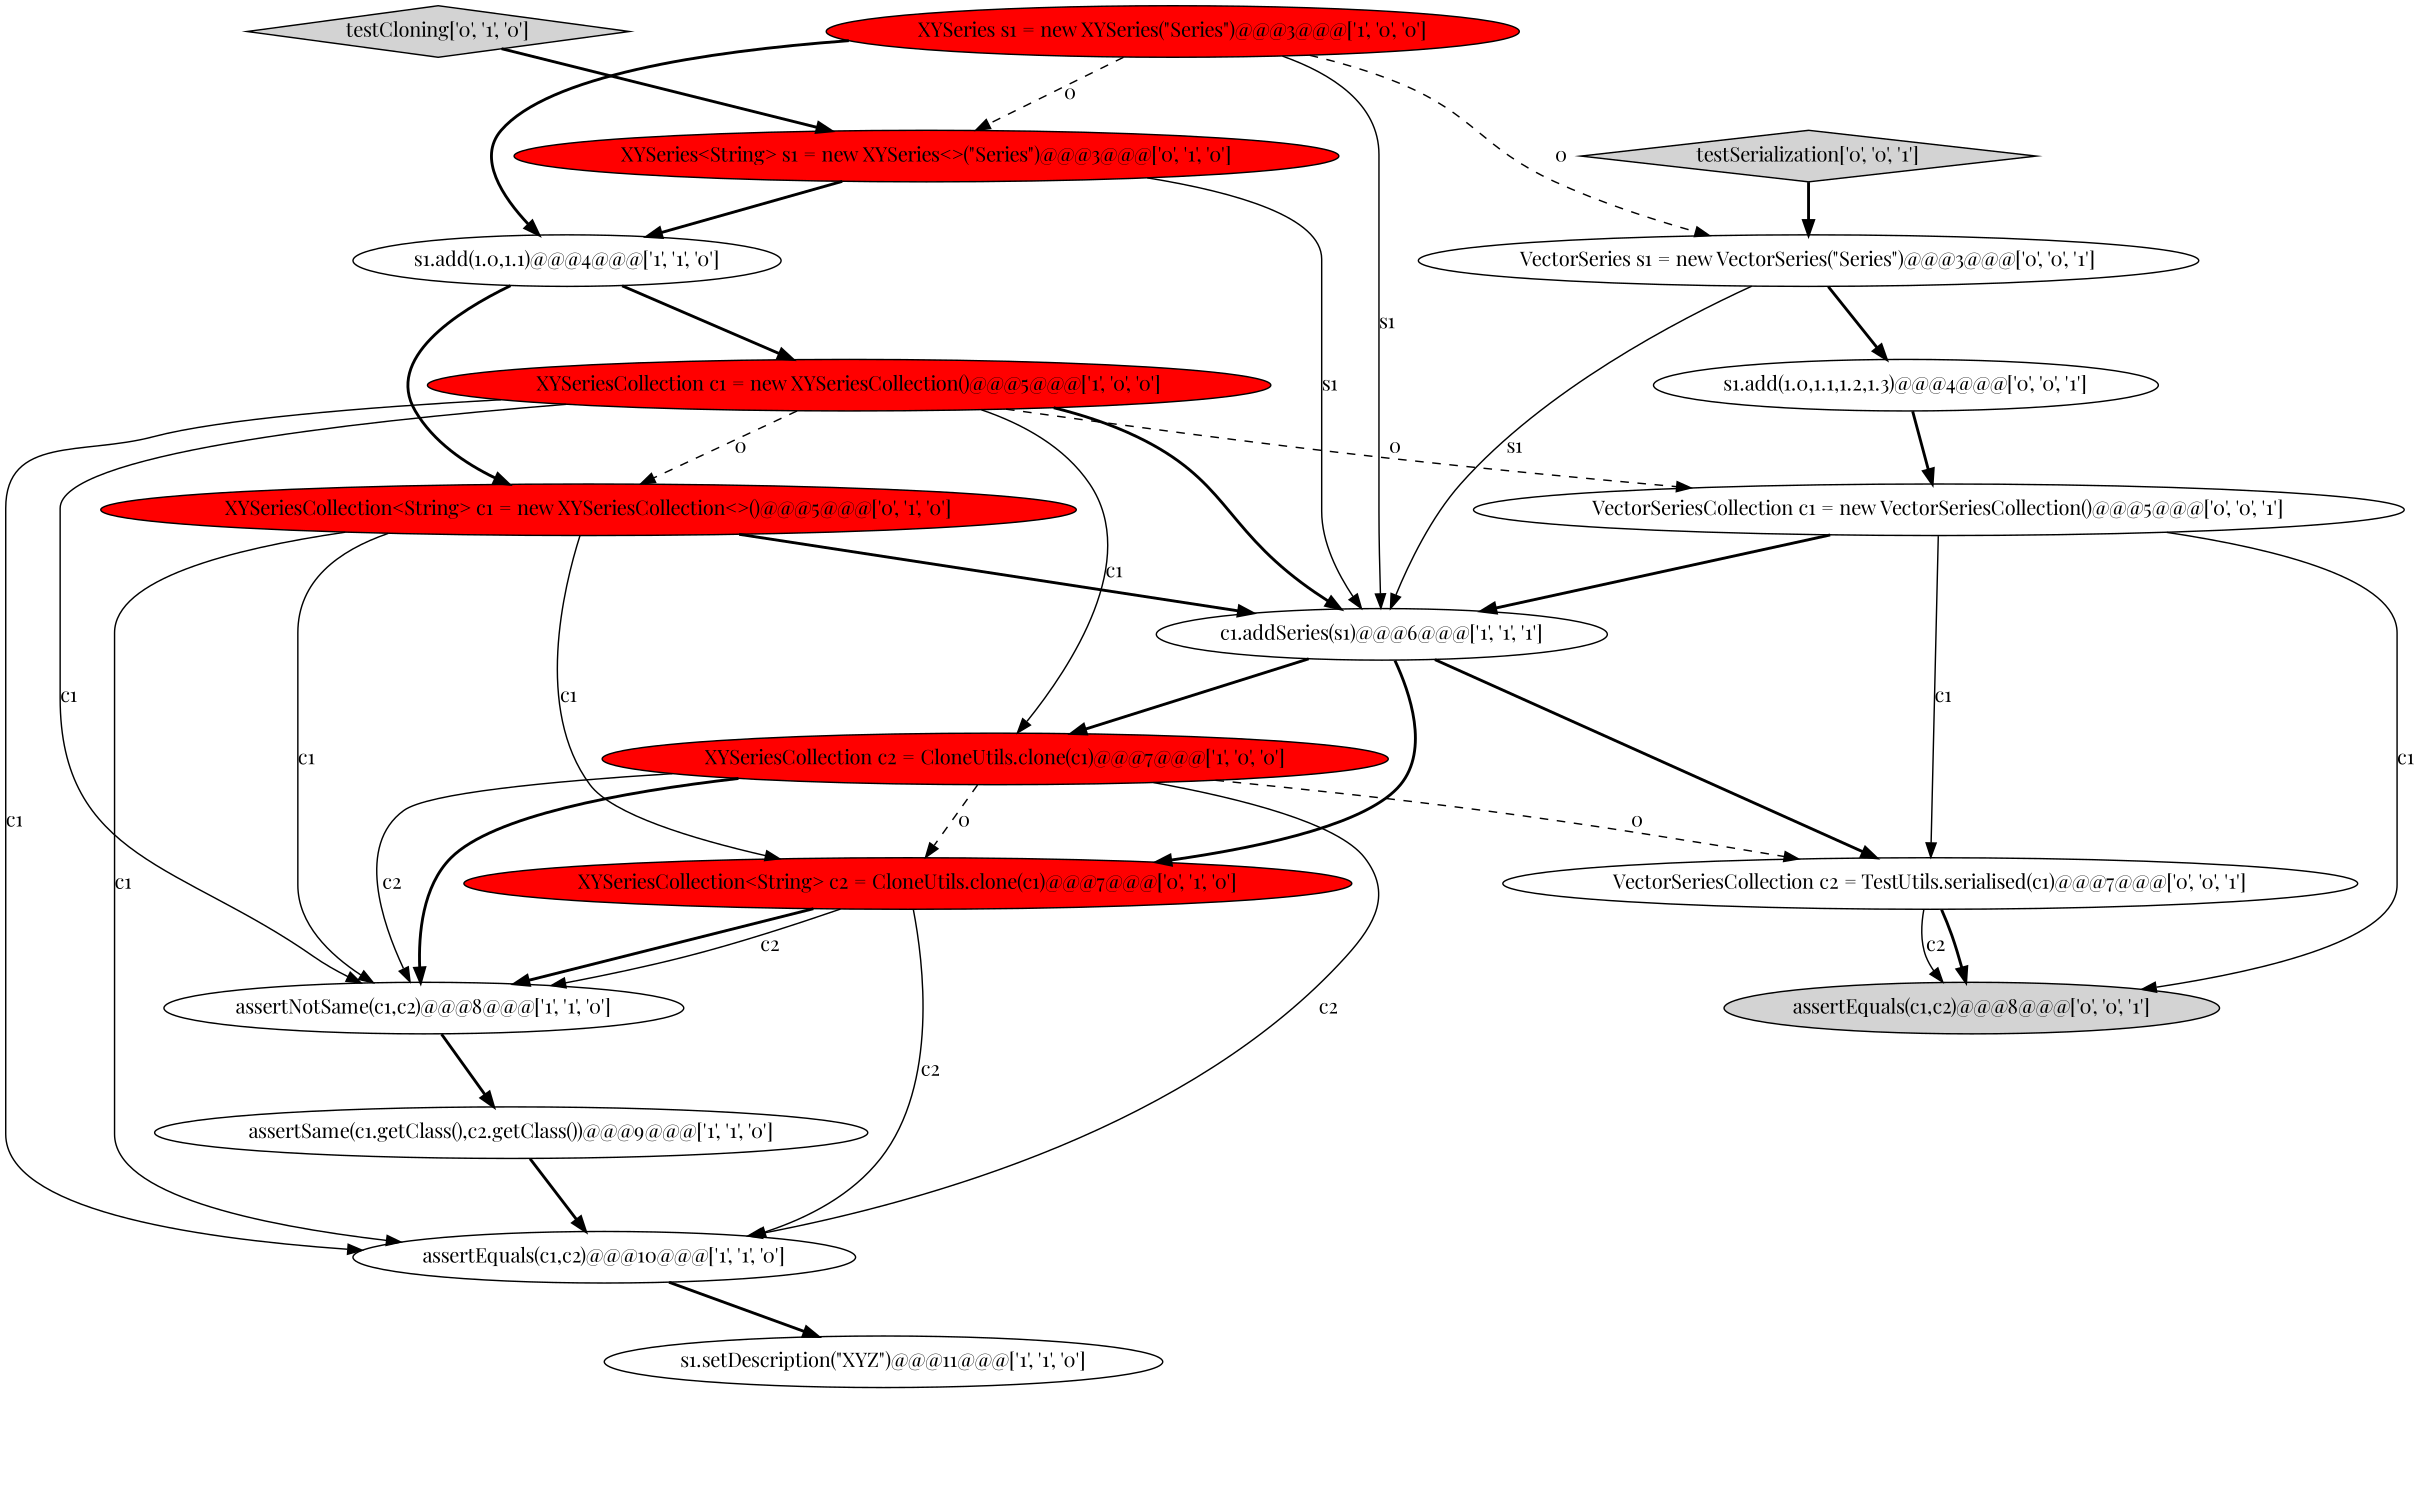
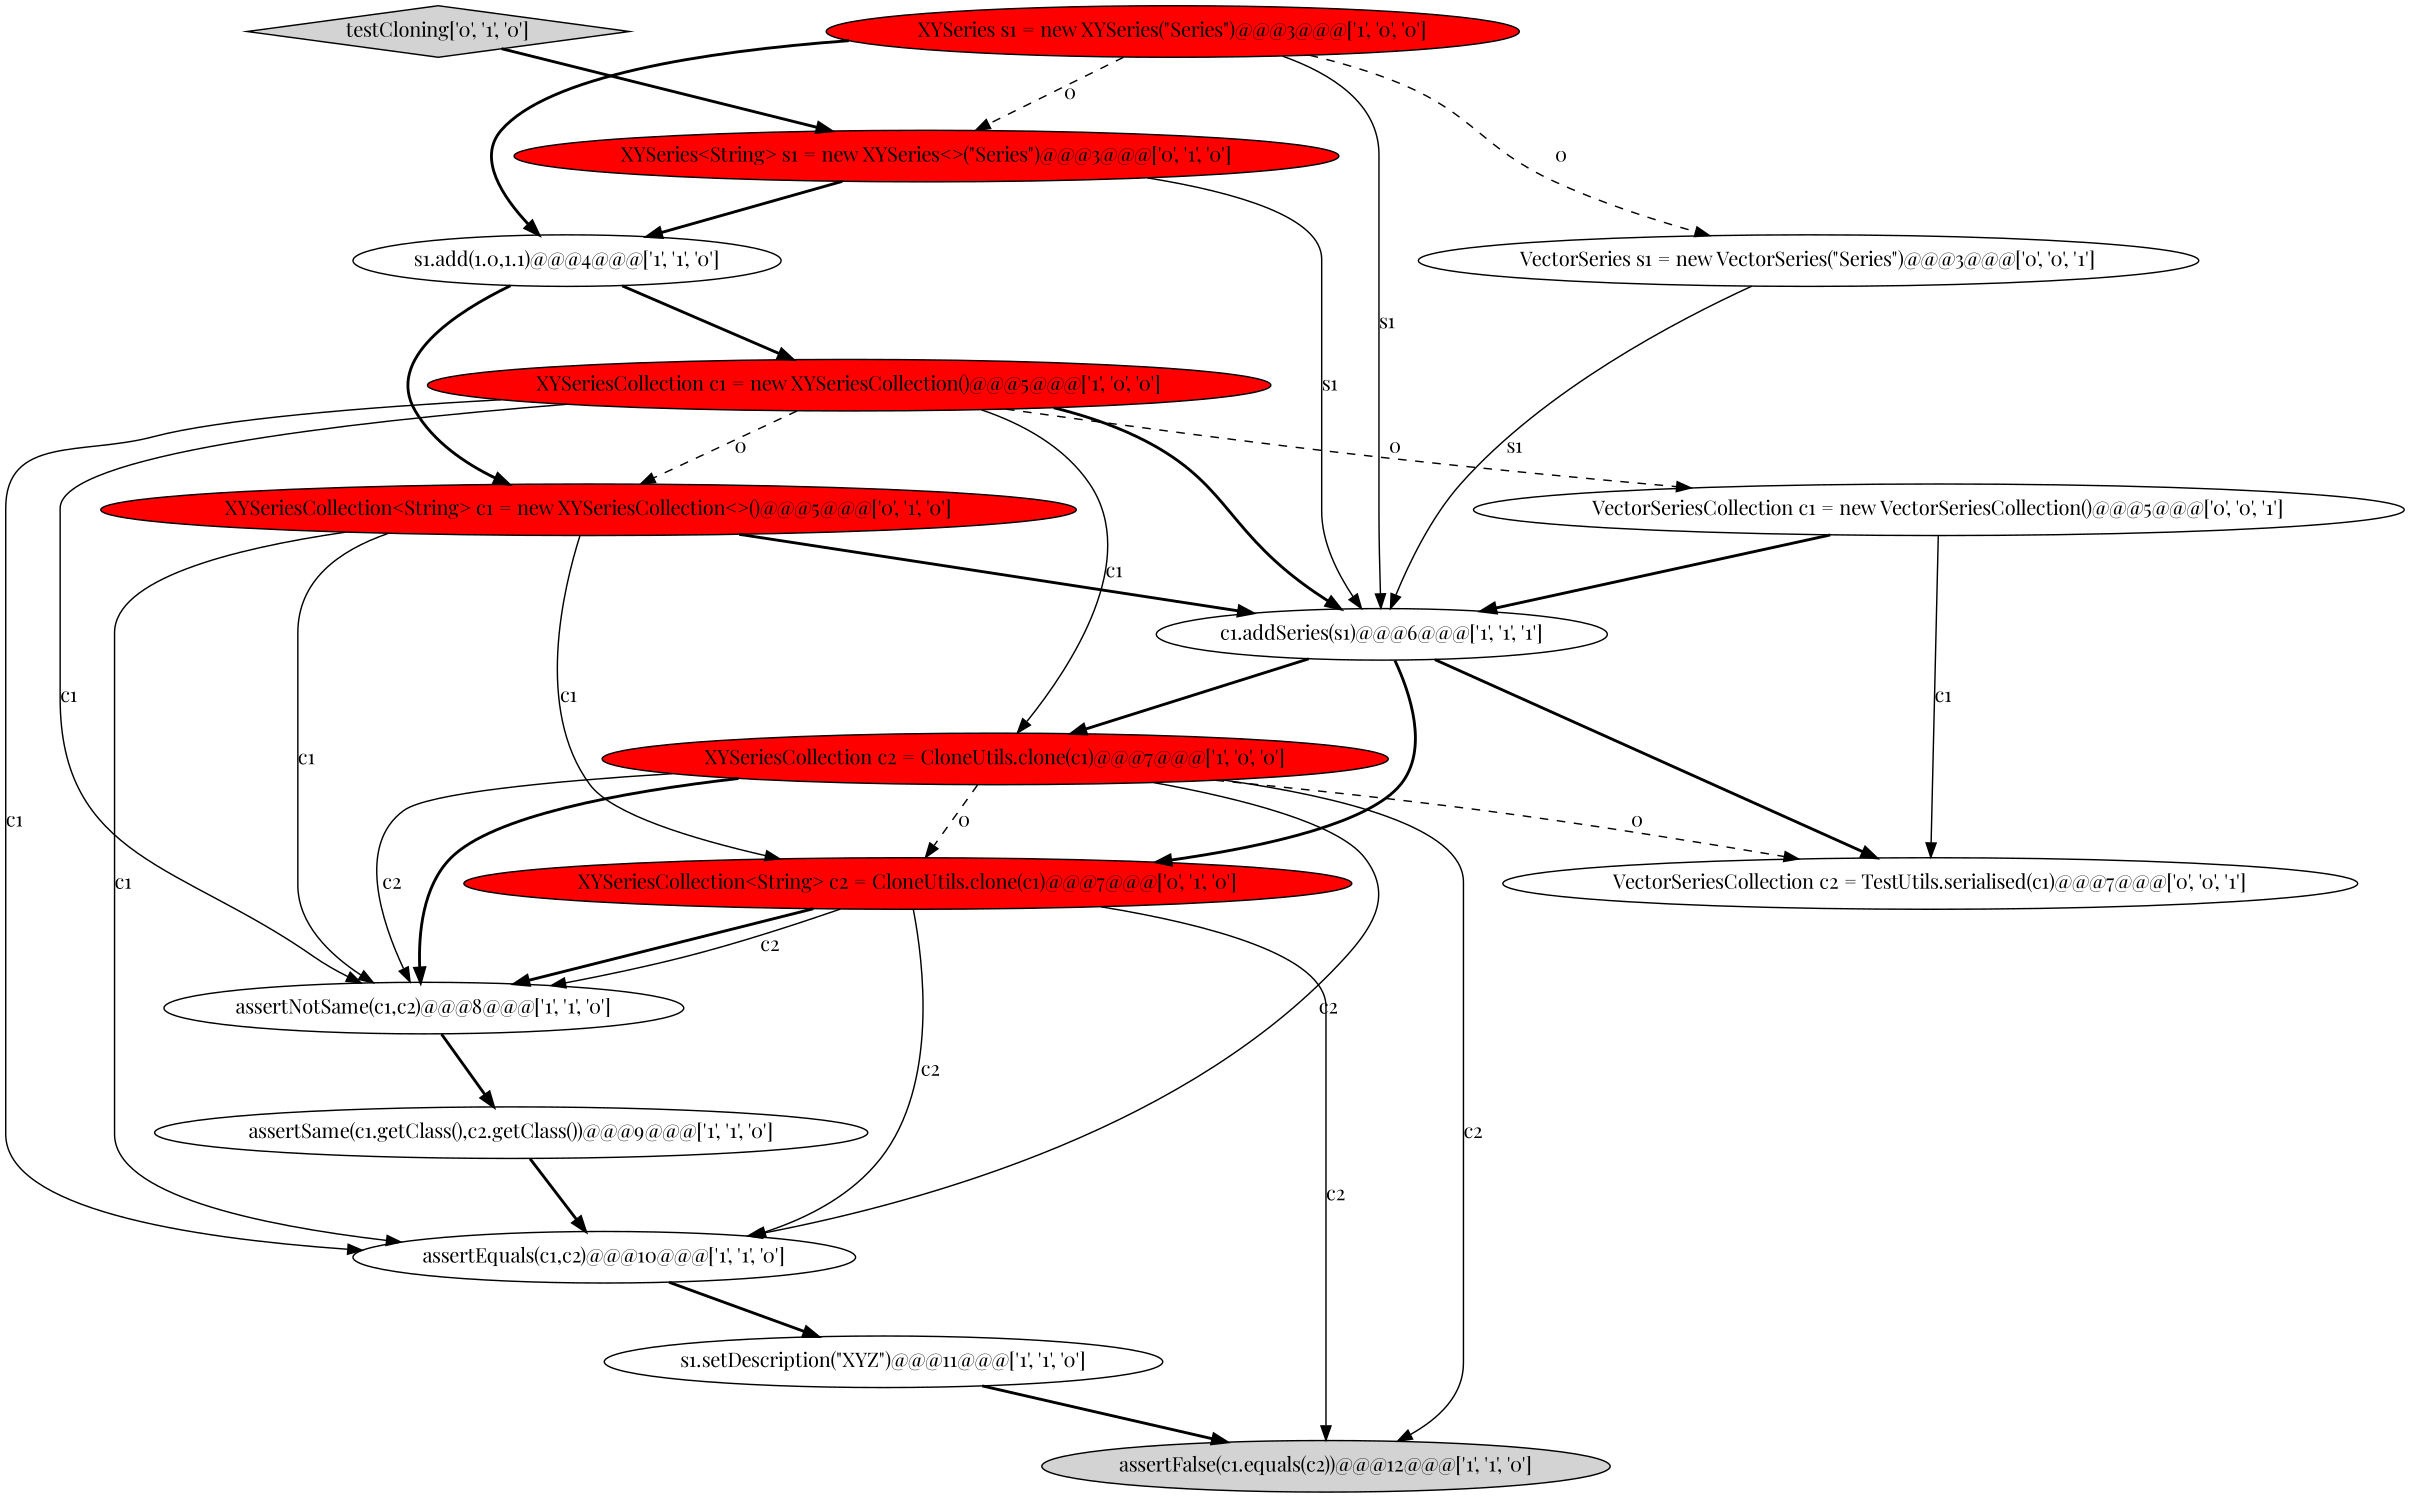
node "testSerialization['0', '0', '1']": removed
node "s1.add(1.0,1.1,1.2,1.3)@@@4@@@['0', '0', '1']": removed
node "assertEquals(c1,c2)@@@8@@@['0', '0', '1']": removed
node "assertFalse(c1.equals(c2))@@@12@@@['1', '1', '0']": added
